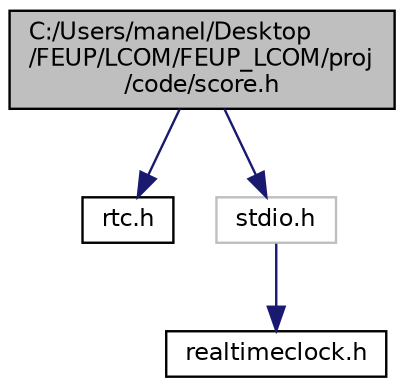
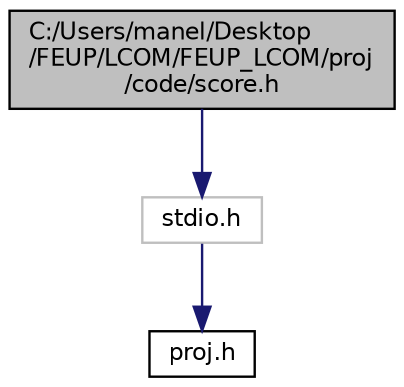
node "rtc.h": removed
node "realtimeclock.h": label "realtimeclock.h" -> "proj.h"
